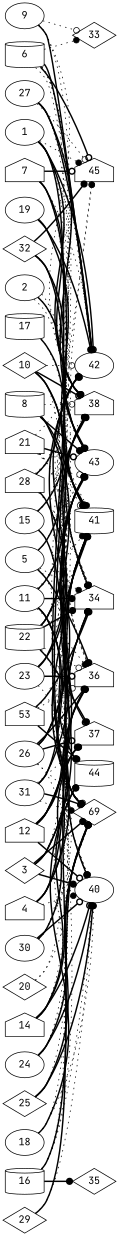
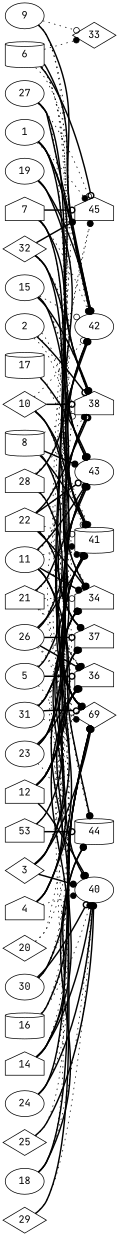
node "22": shape cylinder -> house
edge "25" -> "69": now "18" -> "69"
node "35": removed
